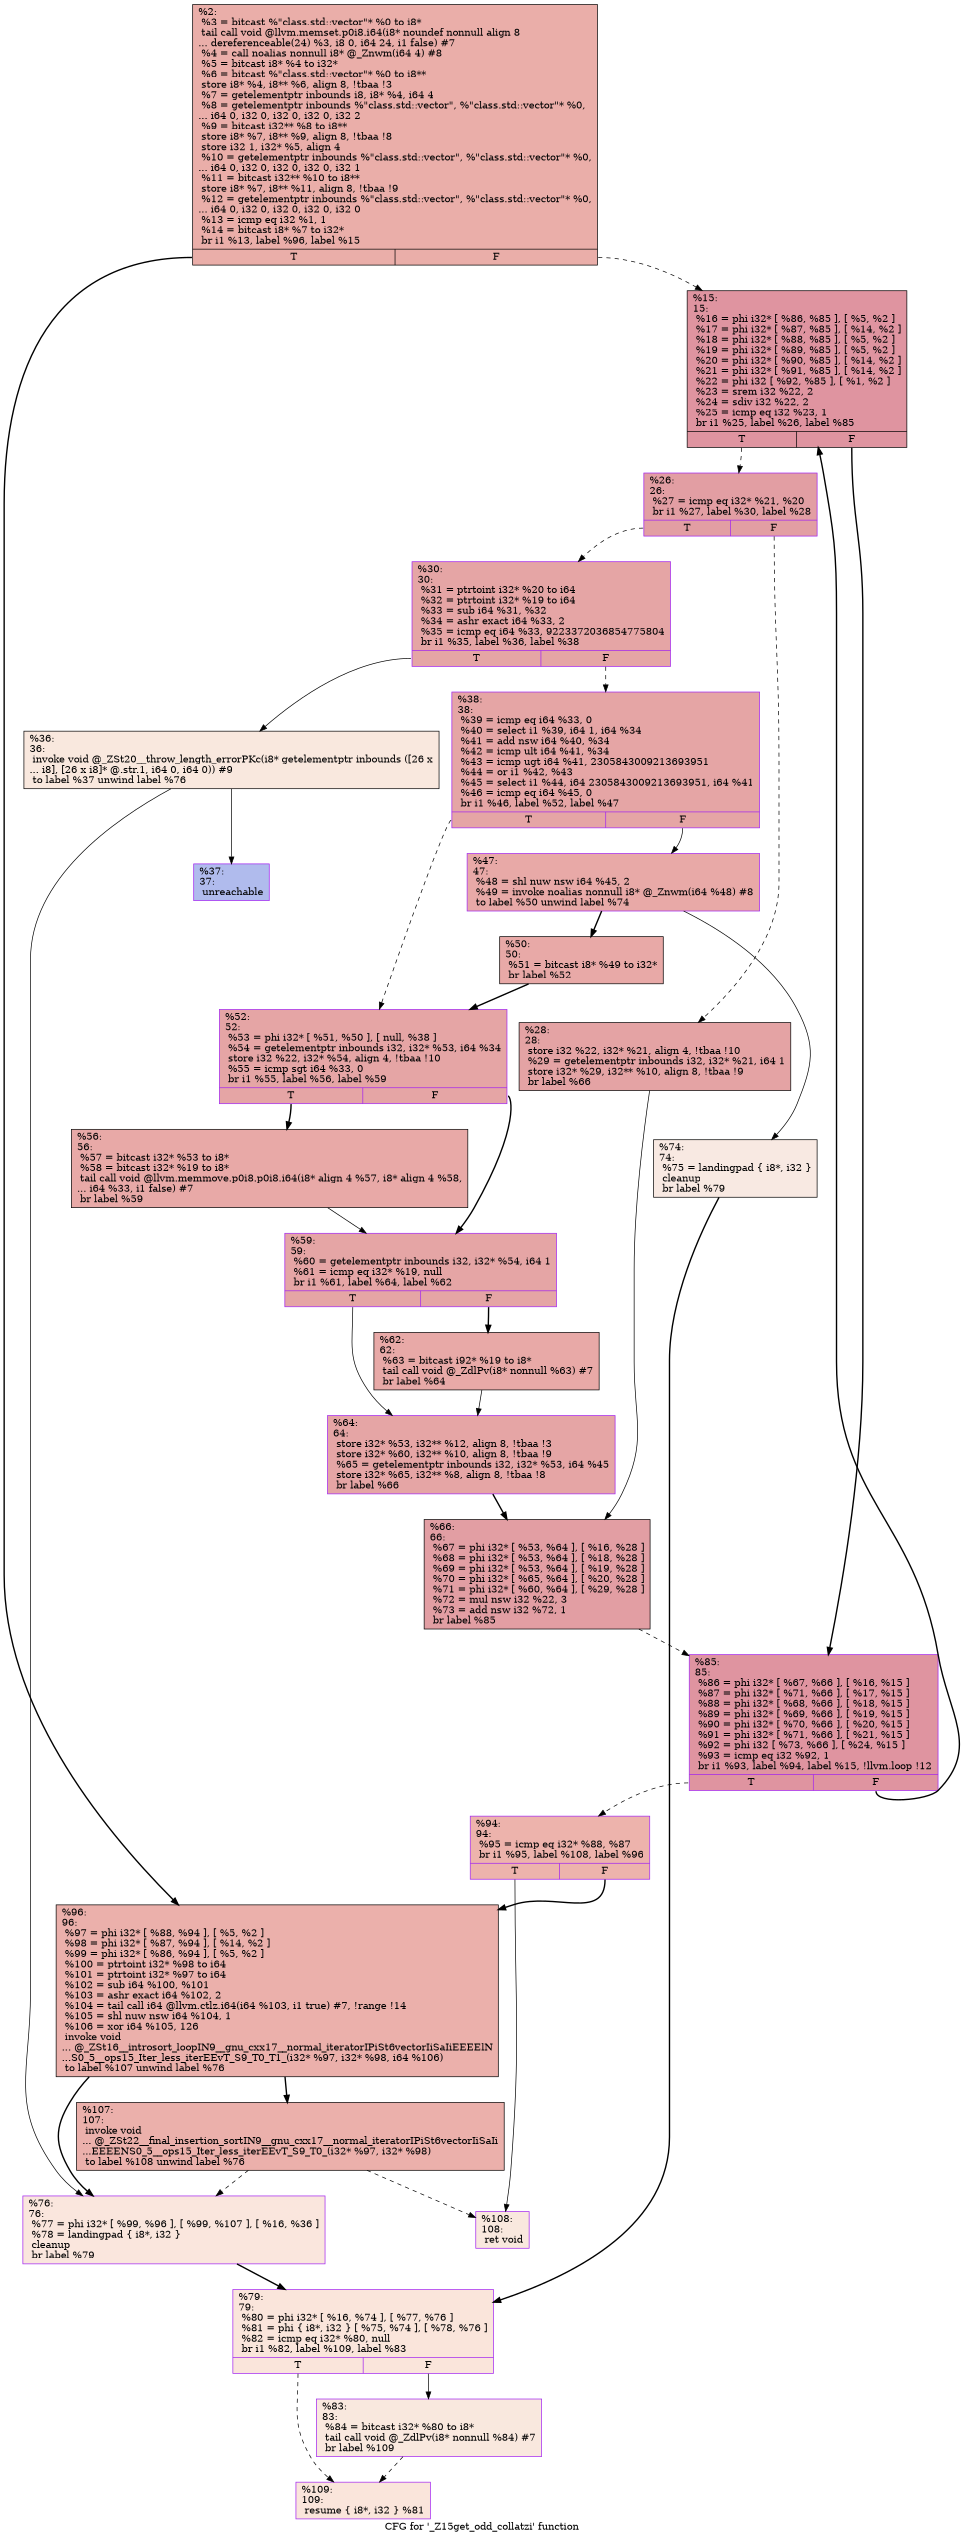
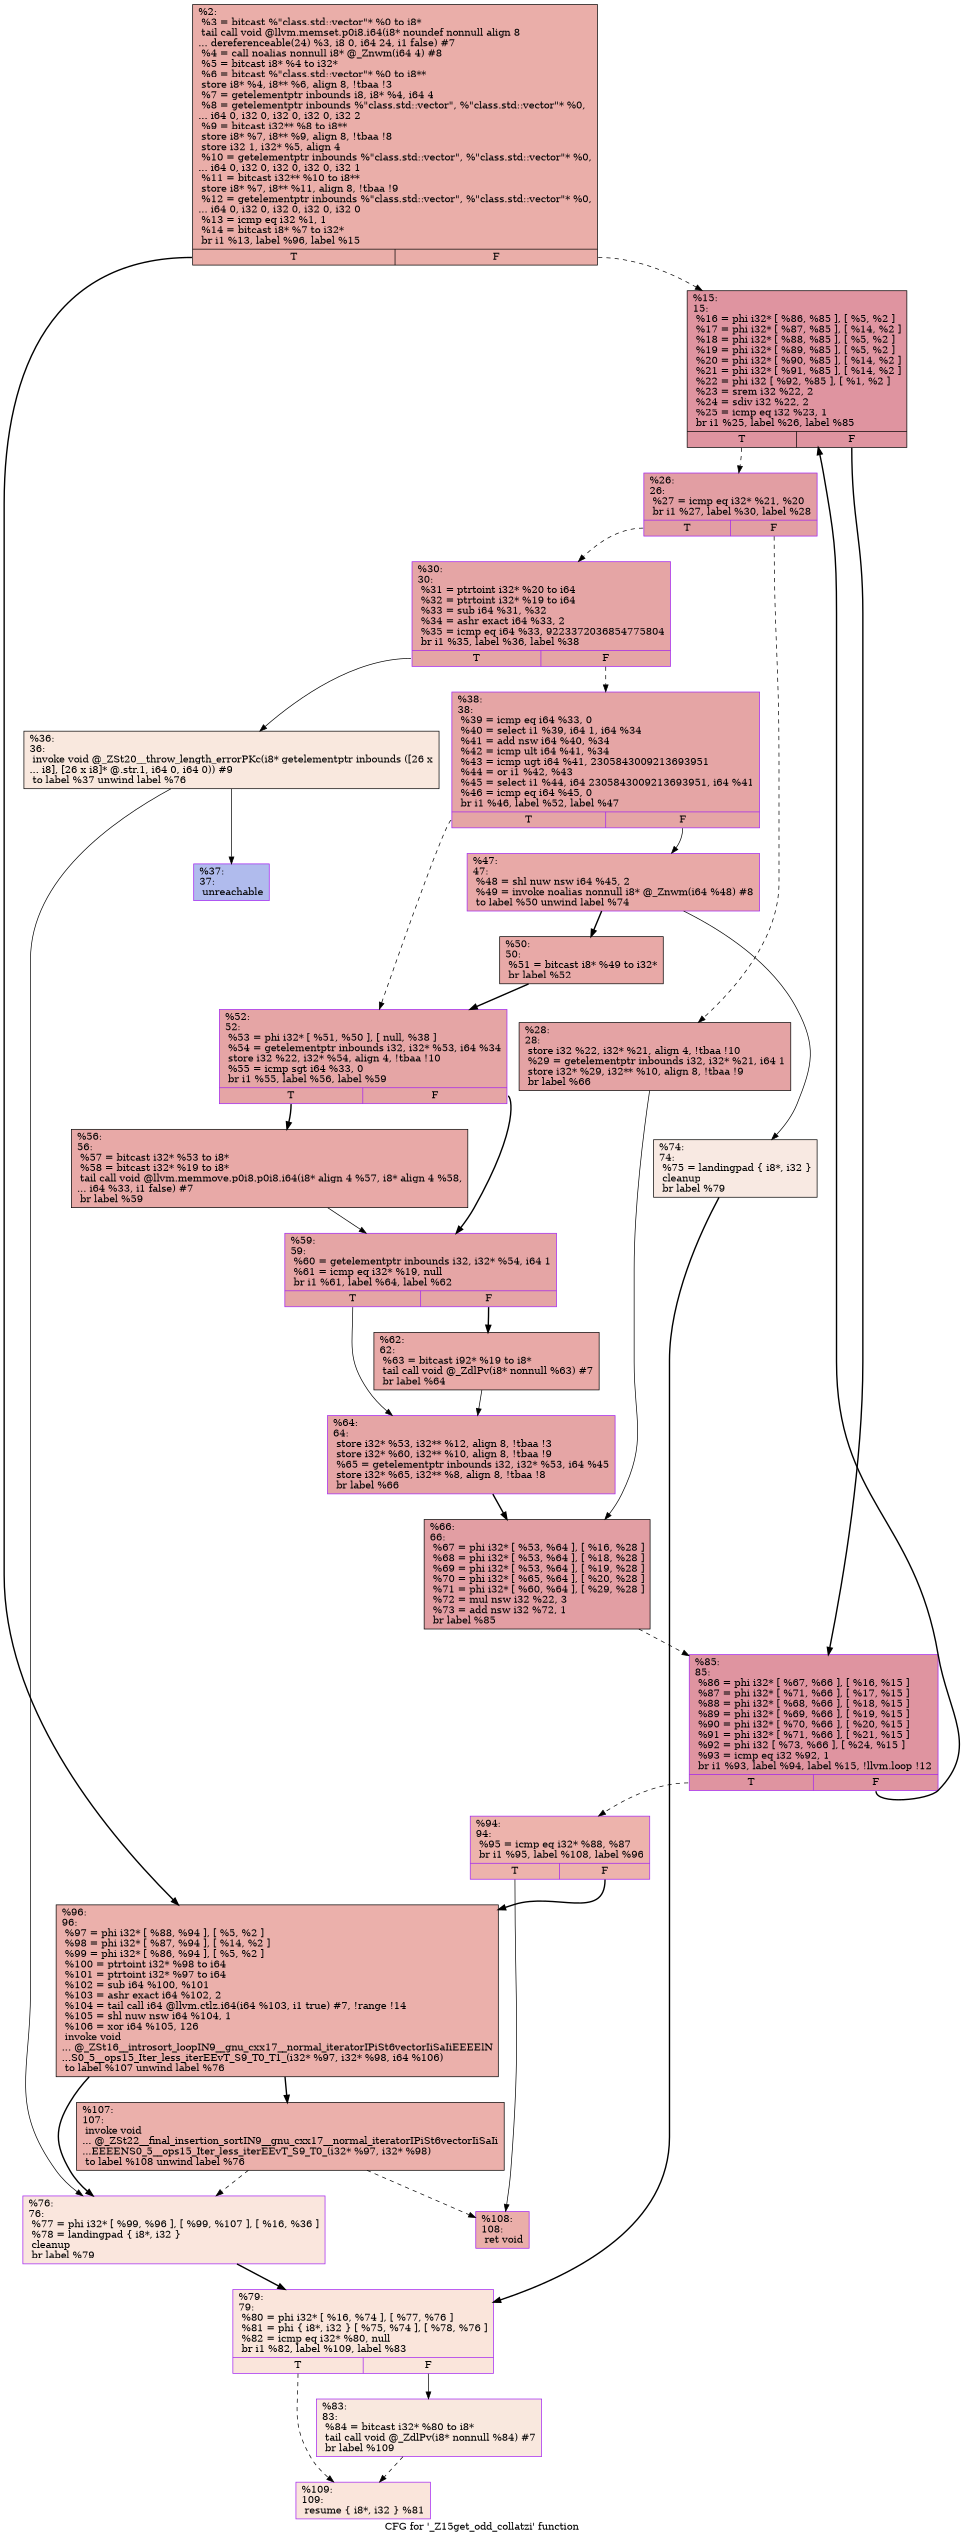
node "%108:": fillcolor #f2cab570 -> #d0473d70
